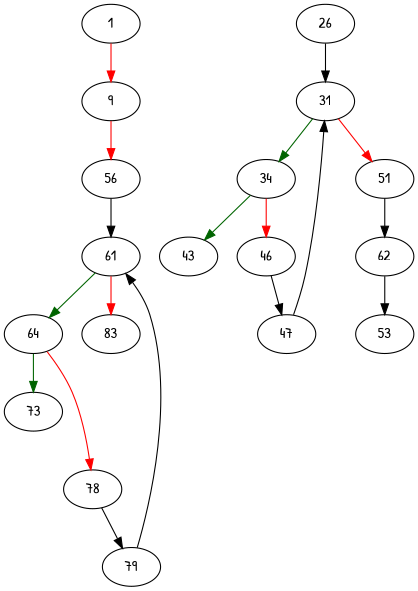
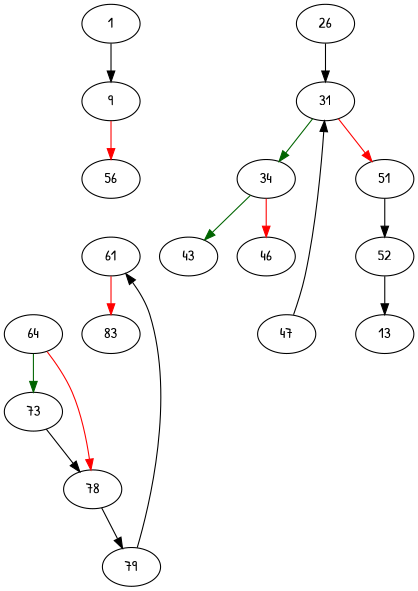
edge "1" -> "9": color red -> black
edge "56" -> "61": removed
node "62": label "62" -> "52"
edge "46" -> "47": removed
edge "61" -> "64": removed
node "53": label "53" -> "13"
edge "73" -> "78": added
